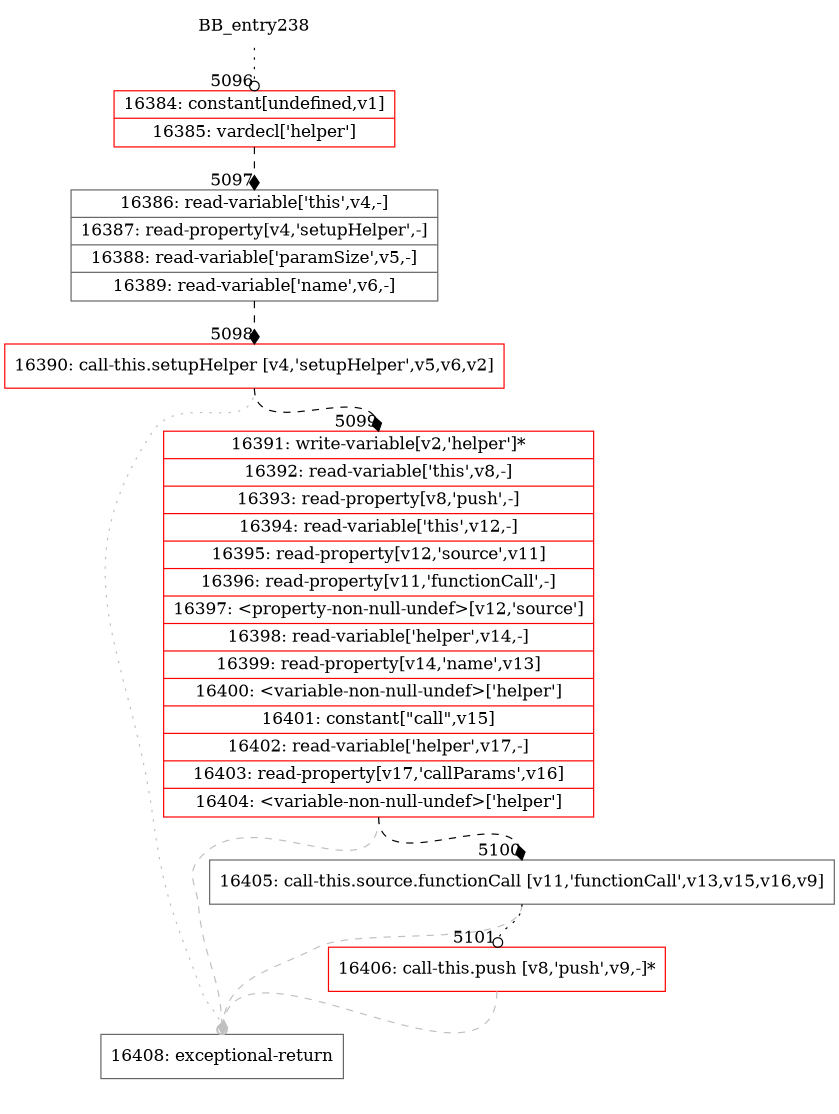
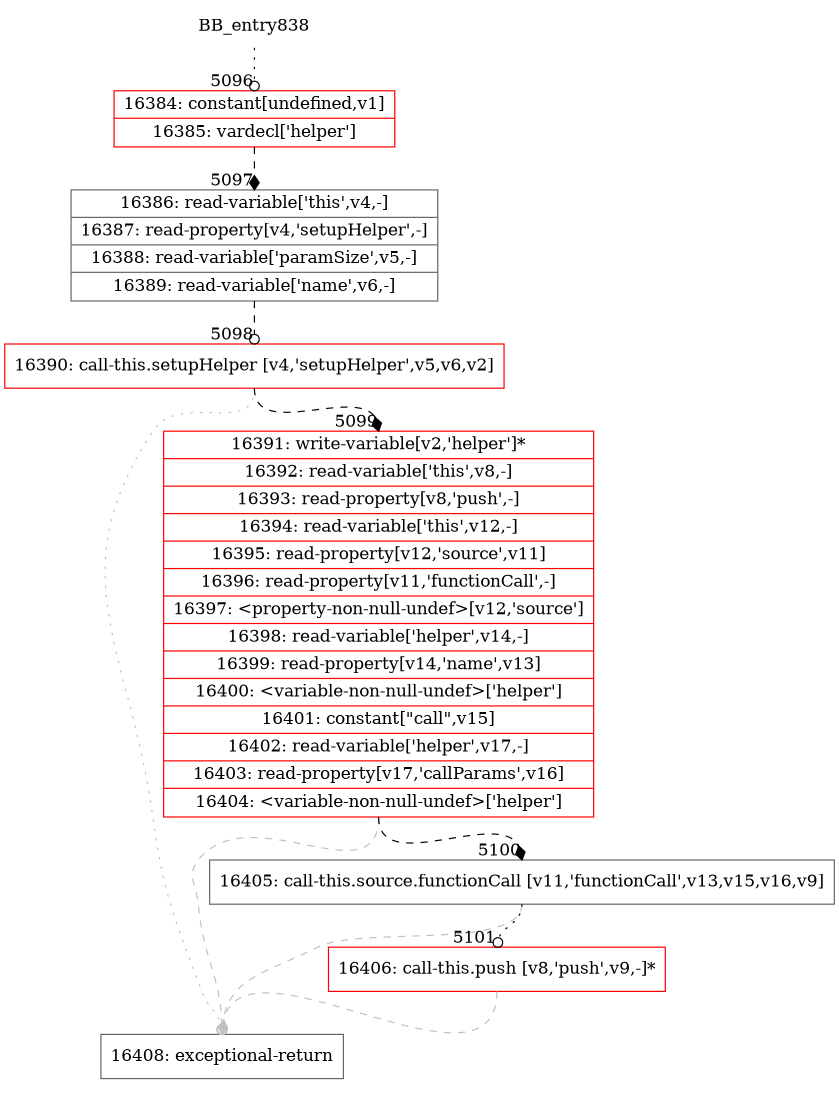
node "BB_entry238": label "BB_entry238" -> "BB_entry838"
edge "16386: read-variable['this',v4,-]" -> "16390: call-this.setupHelper [v4,'setupHelper',v5,v6,v2]": arrowhead diamond -> odot
